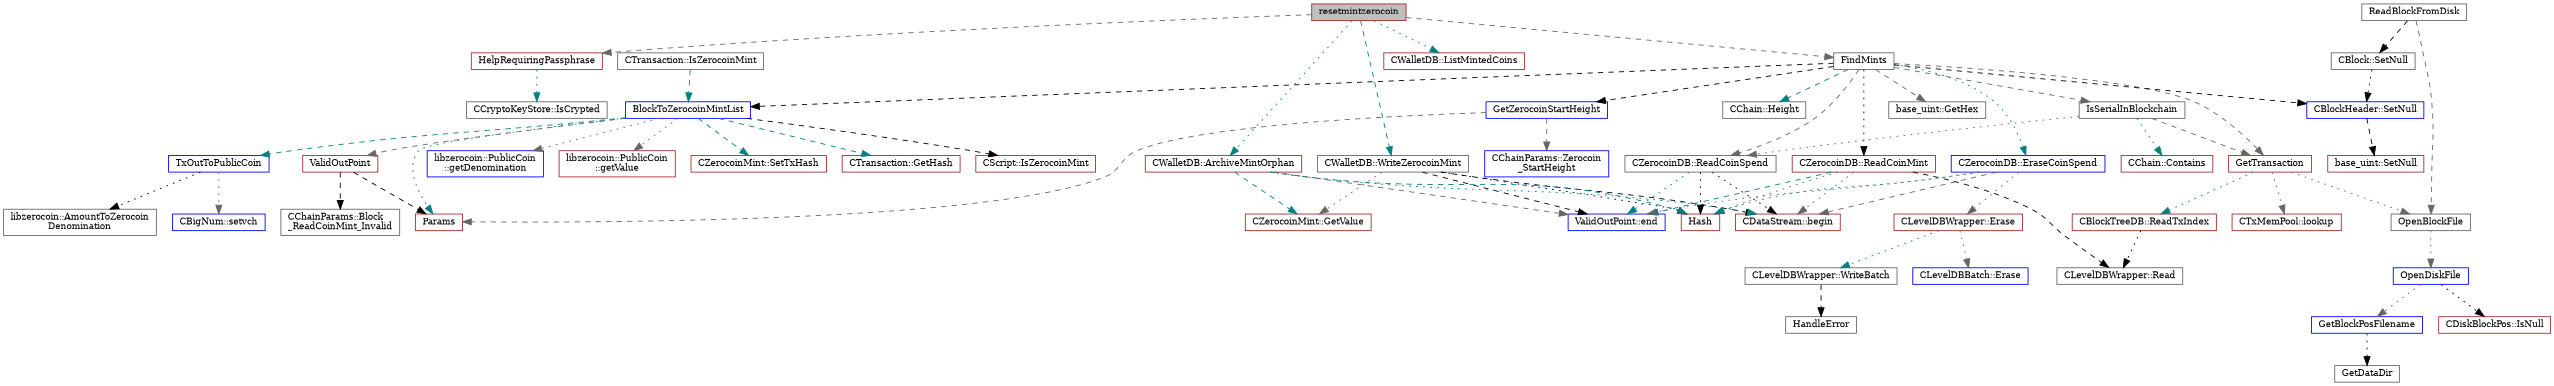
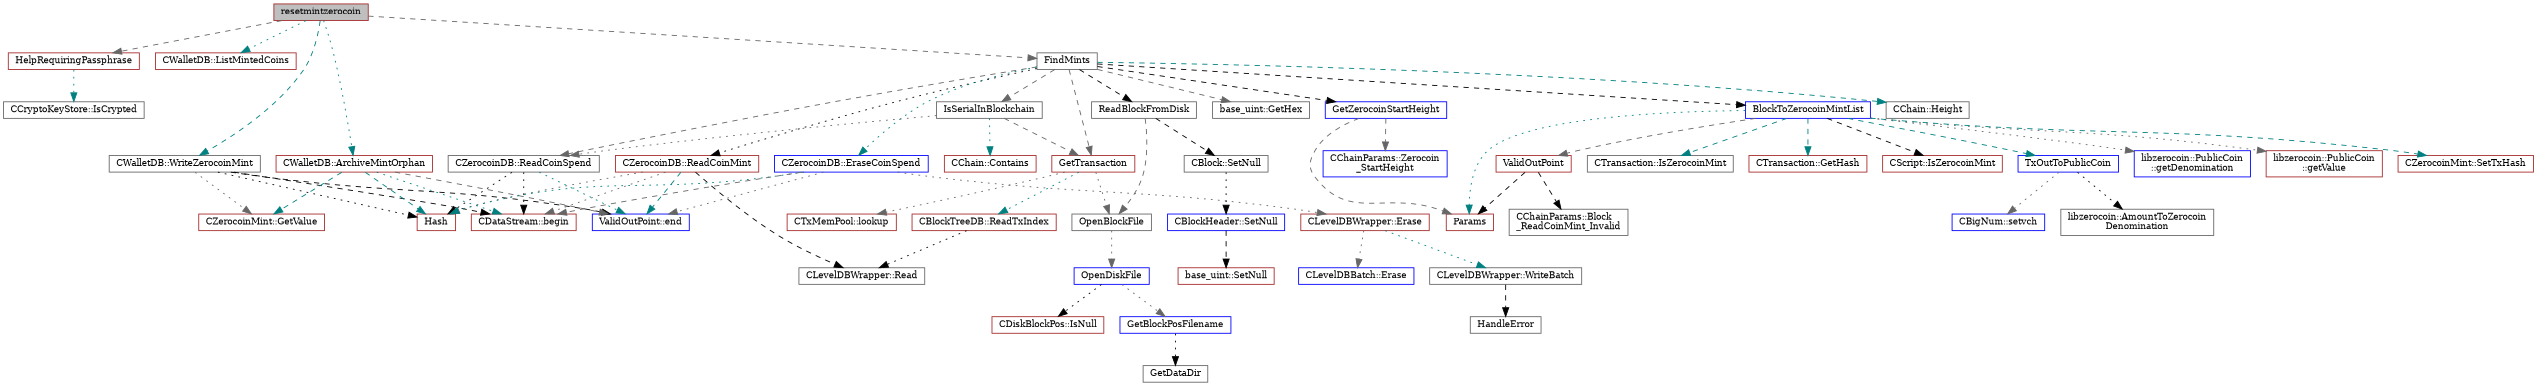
edge "CTransaction::IsZerocoinMint" -> "BlockToZerocoinMintList": reversed
edge "FindMints" -> "CBlockHeader::SetNull": now "FindMints" -> "ReadBlockFromDisk"
